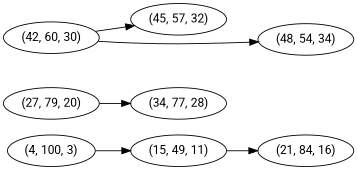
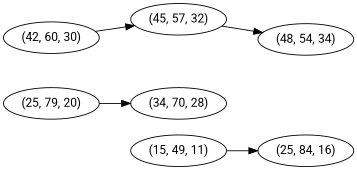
edge "(42, 60, 30)" -> "(48, 54, 34)": now "(45, 57, 32)" -> "(48, 54, 34)"
node "(27, 79, 20)": label "(27, 79, 20)" -> "(25, 79, 20)"
node "(34, 77, 28)": label "(34, 77, 28)" -> "(34, 70, 28)"
node "(4, 100, 3)": removed
node "(21, 84, 16)": label "(21, 84, 16)" -> "(25, 84, 16)"
